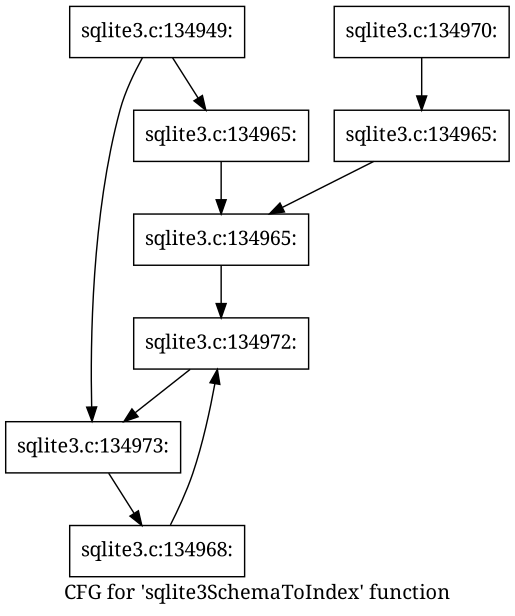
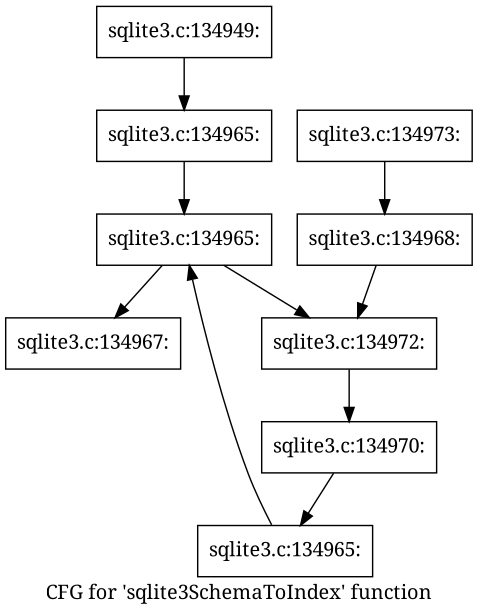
edge "sqlite3.c:134949:" -> "sqlite3.c:134973:": removed
node "sqlite3.c:134967:": added
edge "sqlite3.c:134972:" -> "sqlite3.c:134973:": now "sqlite3.c:134972:" -> "sqlite3.c:134970:"
